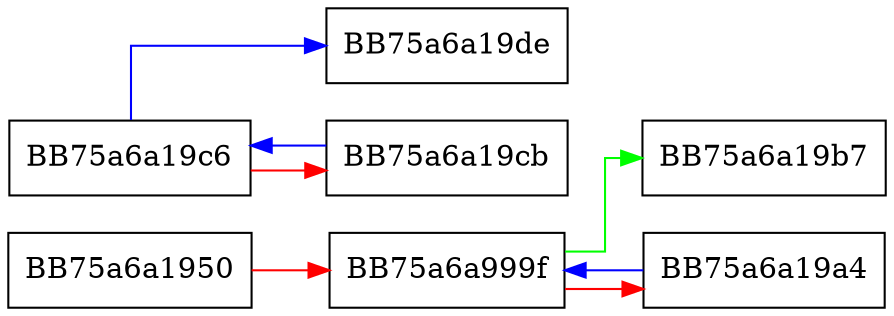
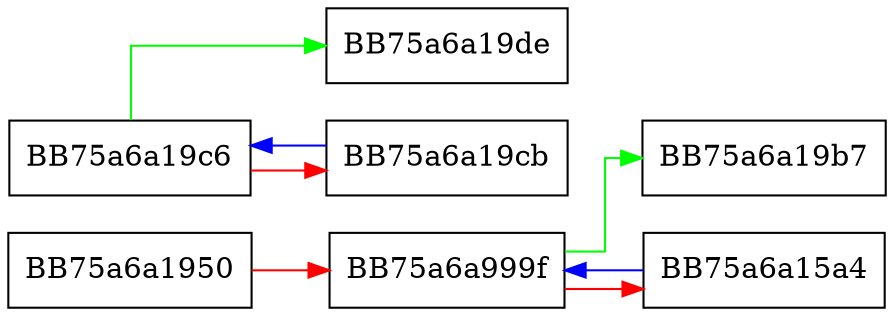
edge "BB75a6a19c6" -> "BB75a6a19de": color blue -> green
node "BB75a6a19a4": label "BB75a6a19a4" -> "BB75a6a15a4"
